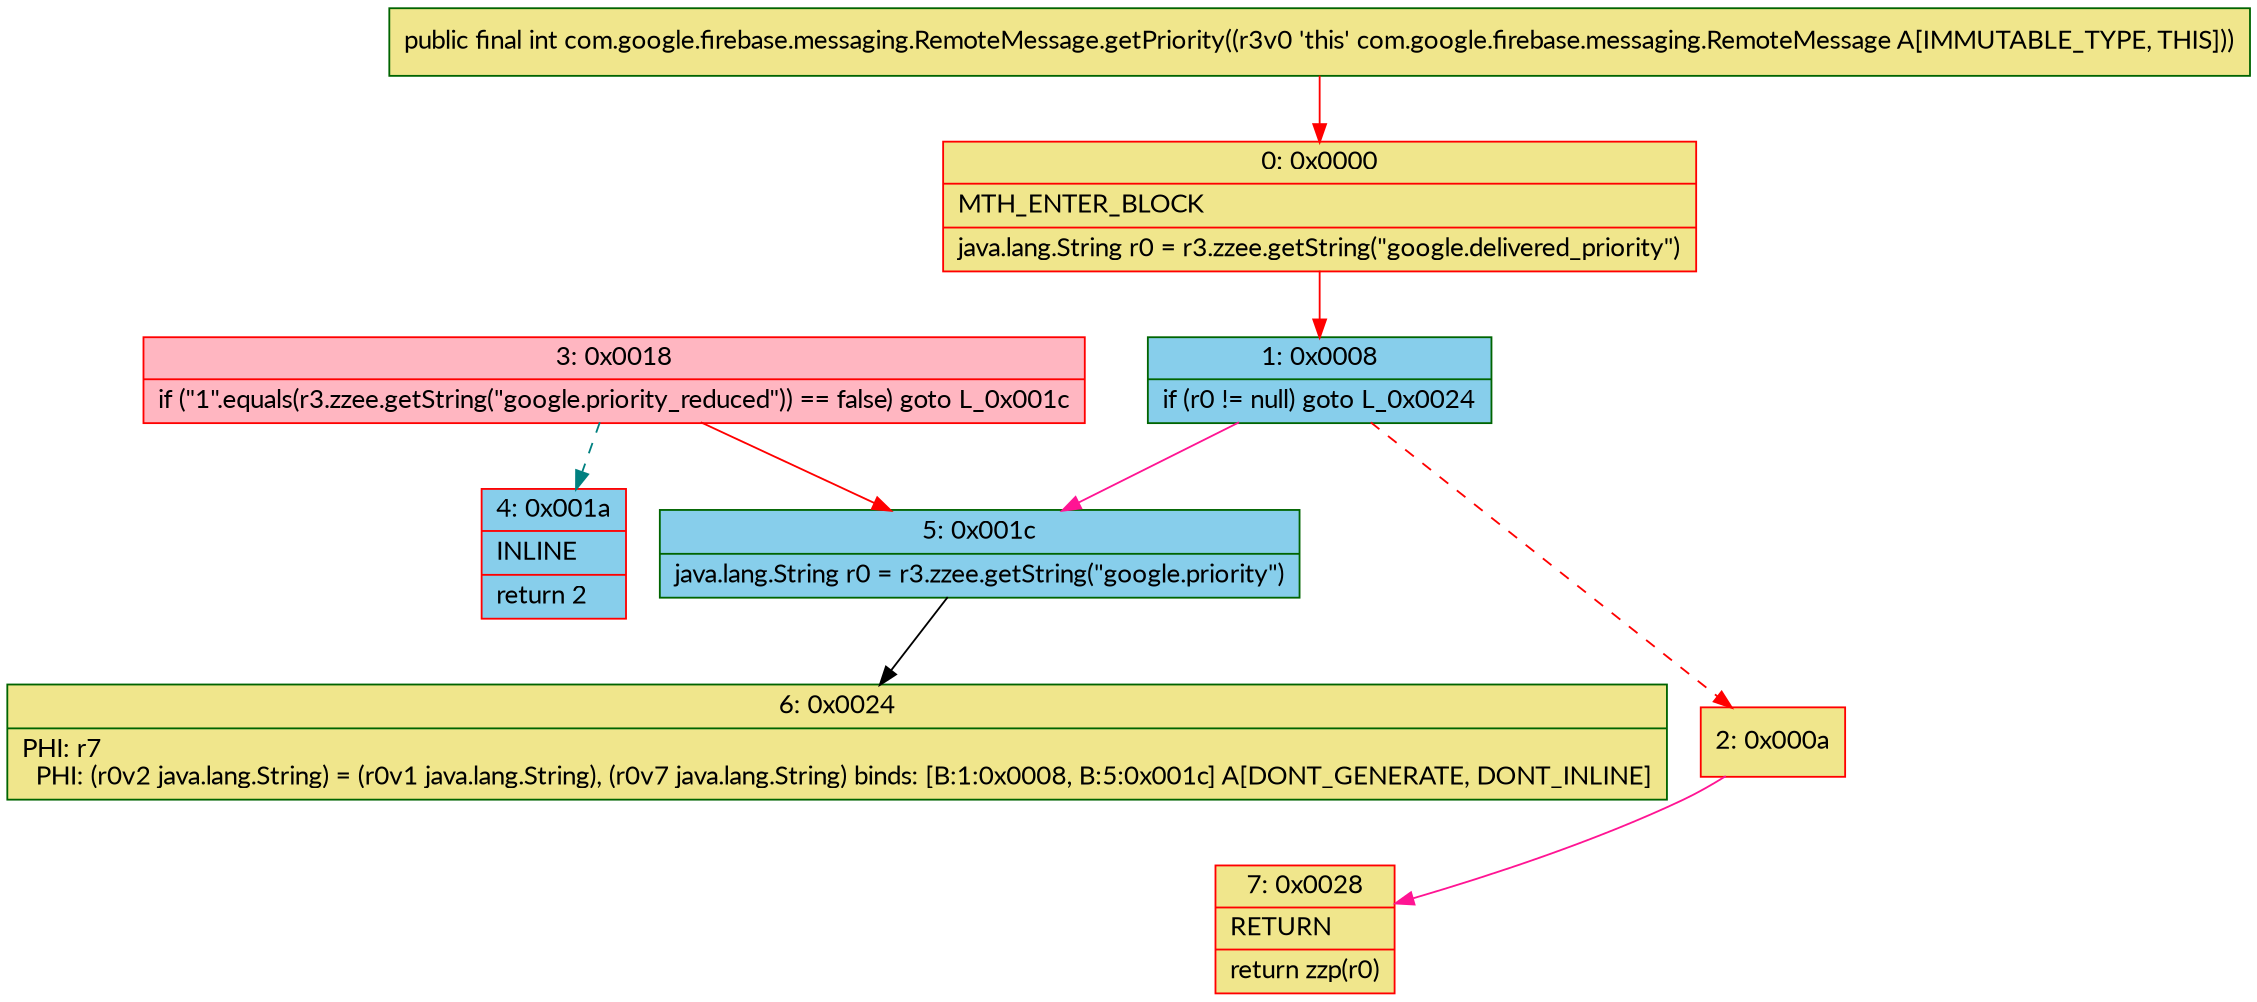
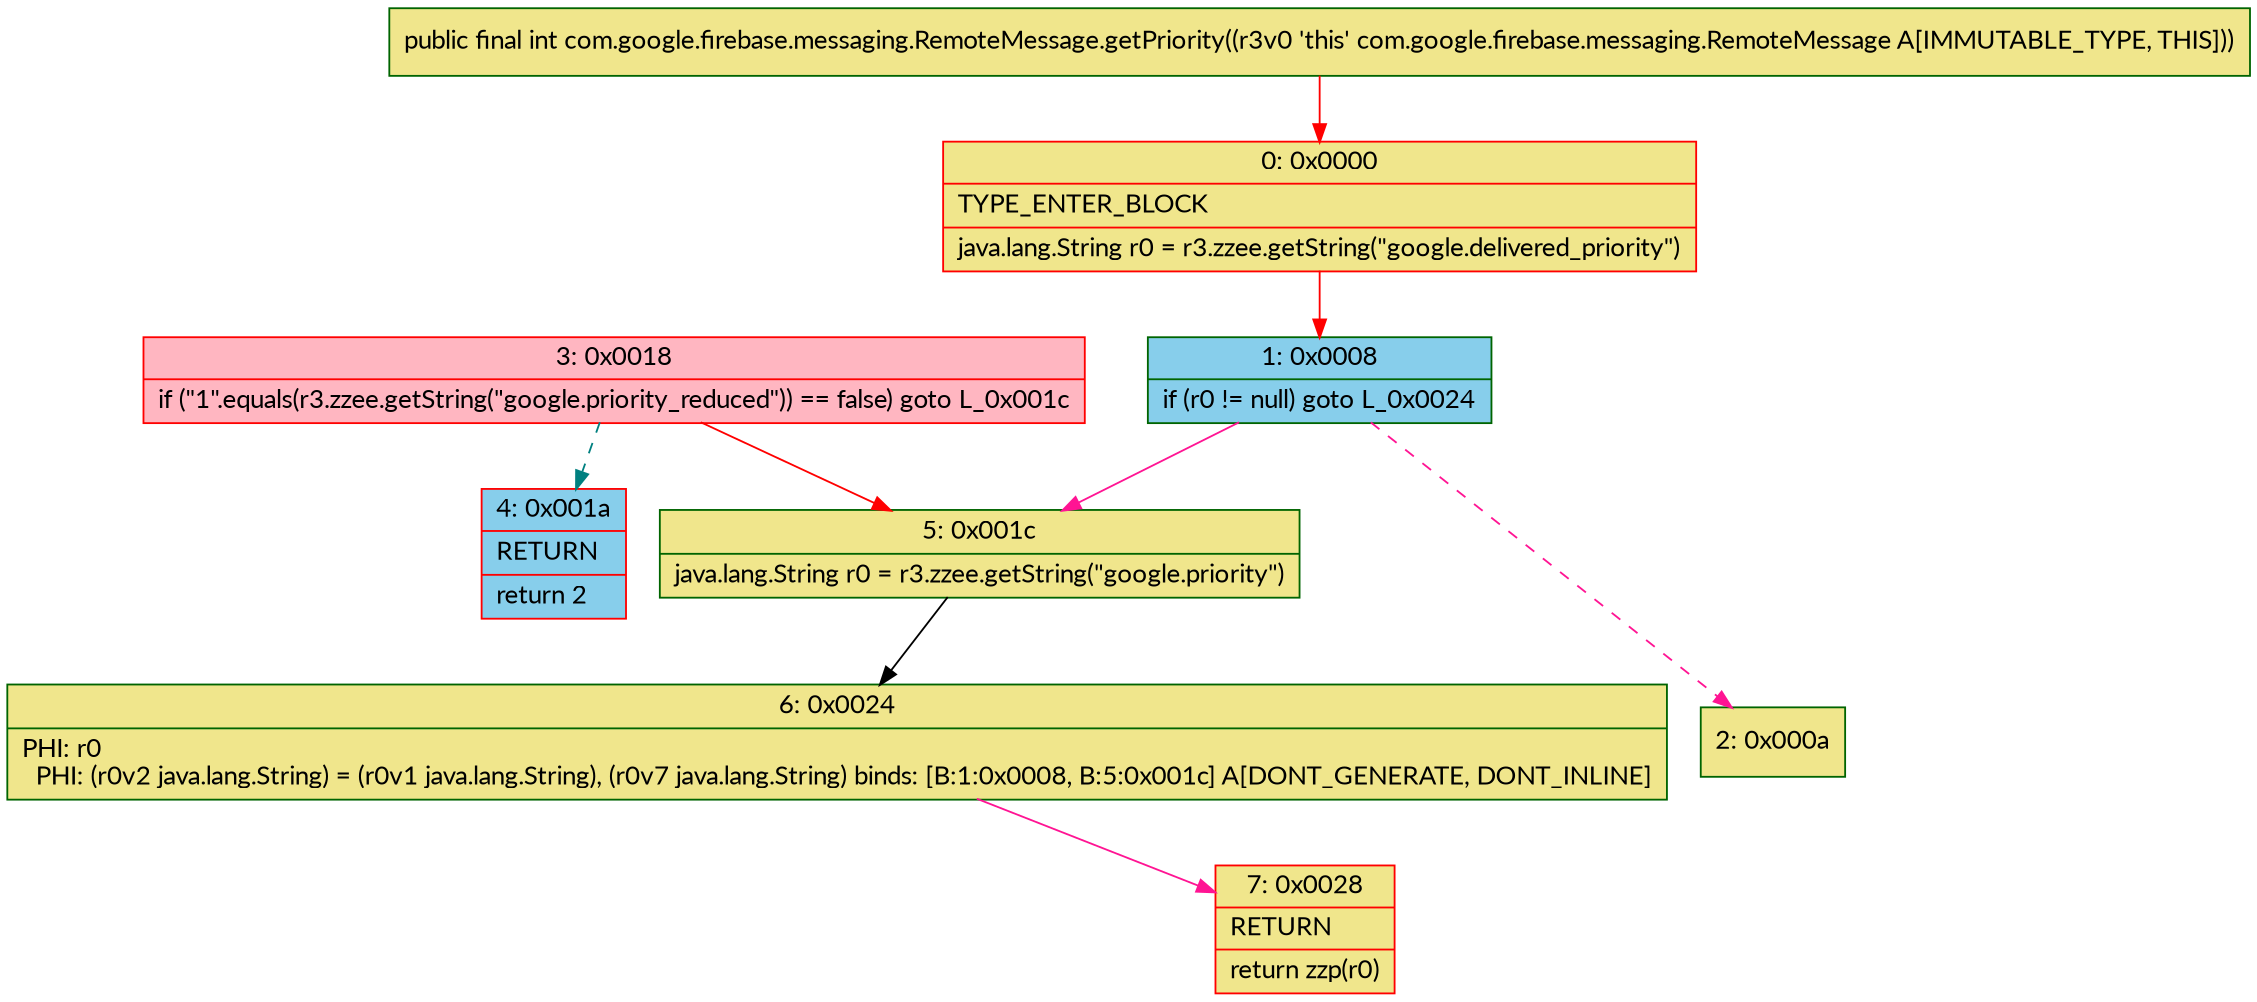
node "0: 0x0000": text "MTH_ENTER_BLOCK" -> "TYPE_ENTER_BLOCK"
node "4: 0x001a": text "INLINE" -> "RETURN"
node "5: 0x001c": fillcolor skyblue -> khaki
edge "1: 0x0008" -> "2: 0x000a": color red -> deeppink
node "2: 0x000a": color red -> darkgreen
node "6: 0x0024": text "PHI: r7" -> "PHI: r0"
edge "2: 0x000a" -> "7: 0x0028": now "6: 0x0024" -> "7: 0x0028"
